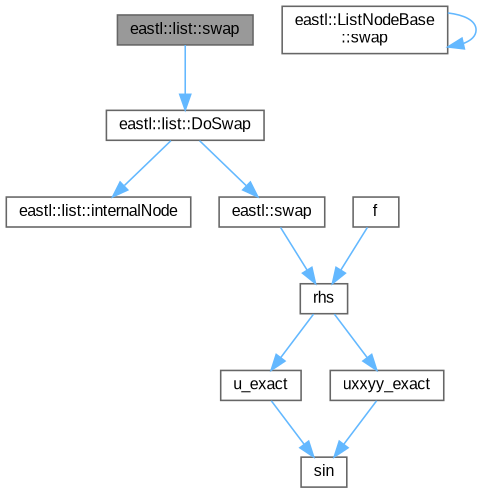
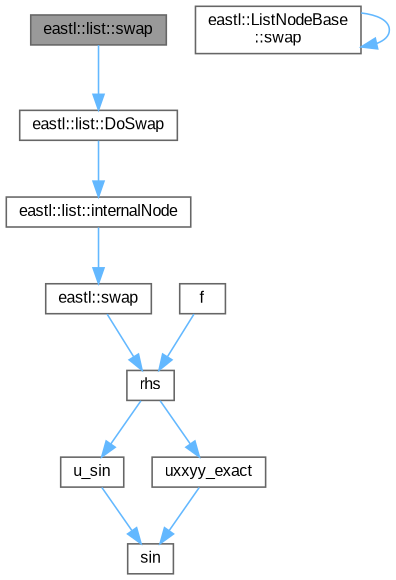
edge "eastl::list::DoSwap" -> "eastl::swap": now "eastl::list::internalNode" -> "eastl::swap"
node "u_exact": label "u_exact" -> "u_sin"
